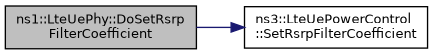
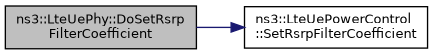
node "ns1::LteUePhy::DoSetRsrp FilterCoefficient": label "ns1::LteUePhy::DoSetRsrp FilterCoefficient" -> "ns3::LteUePhy::DoSetRsrp FilterCoefficient"
